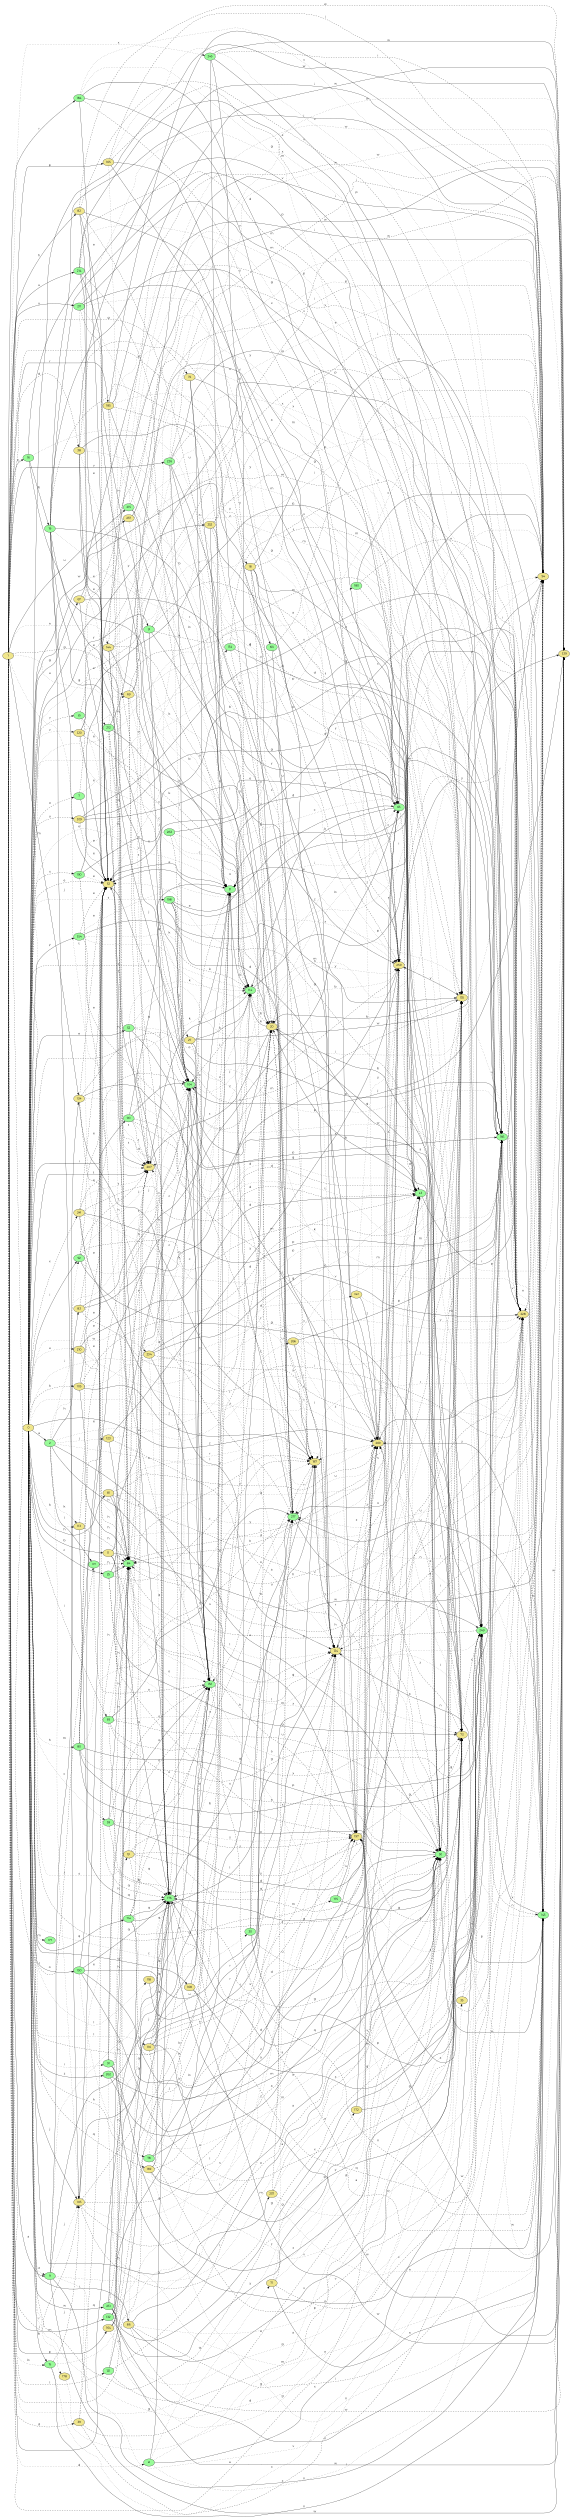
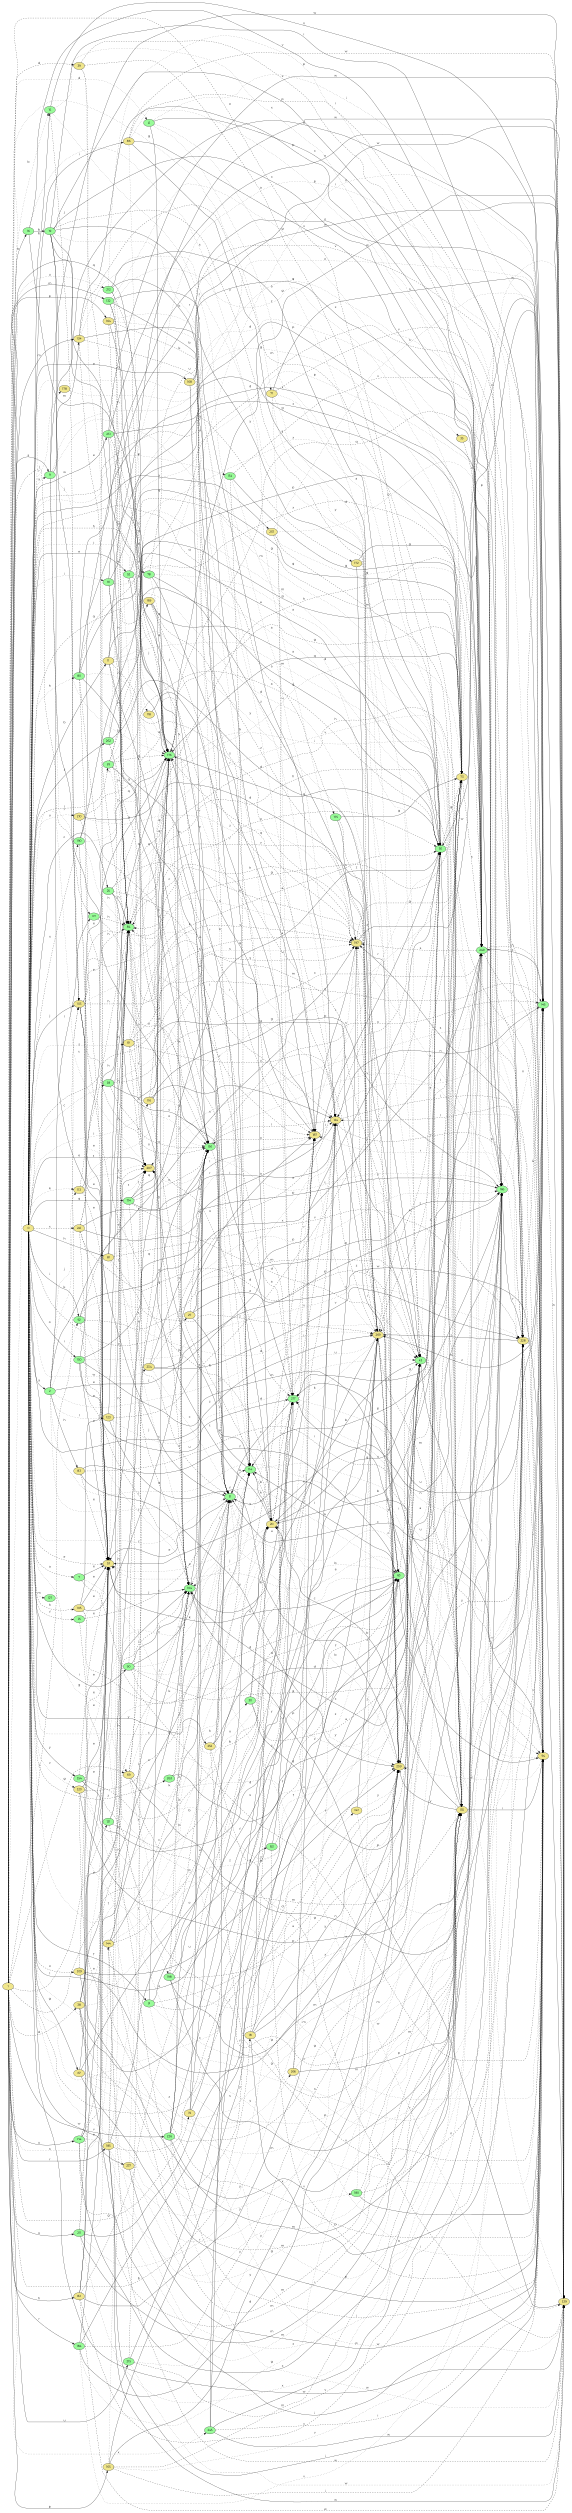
edge "0" -> "263": added, label "z"
